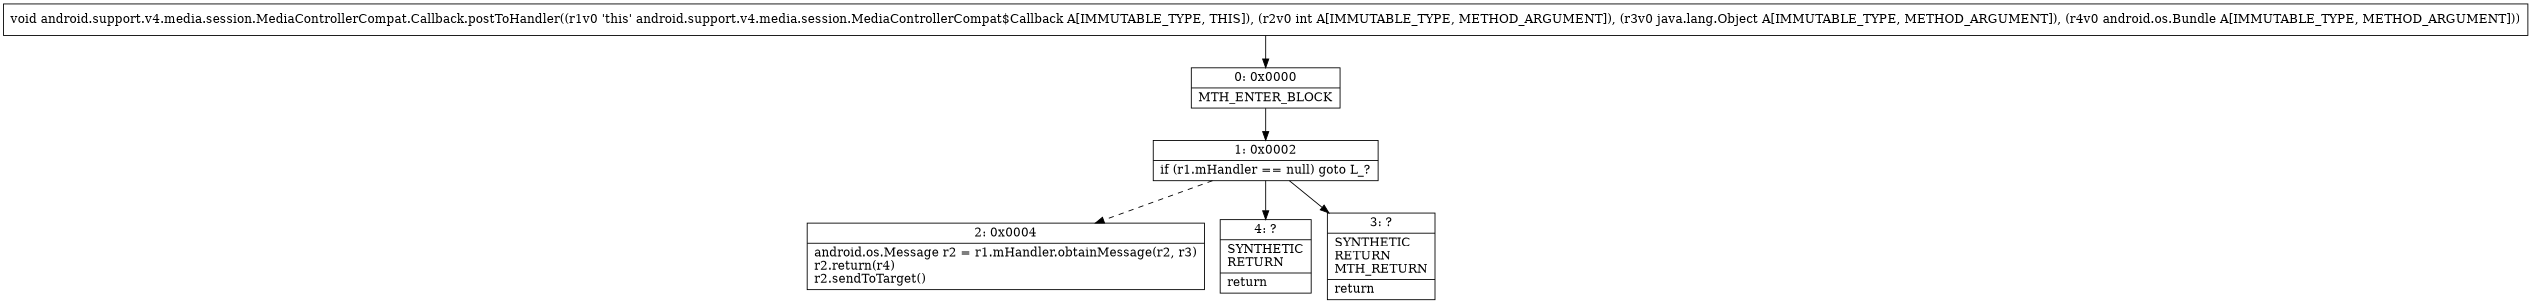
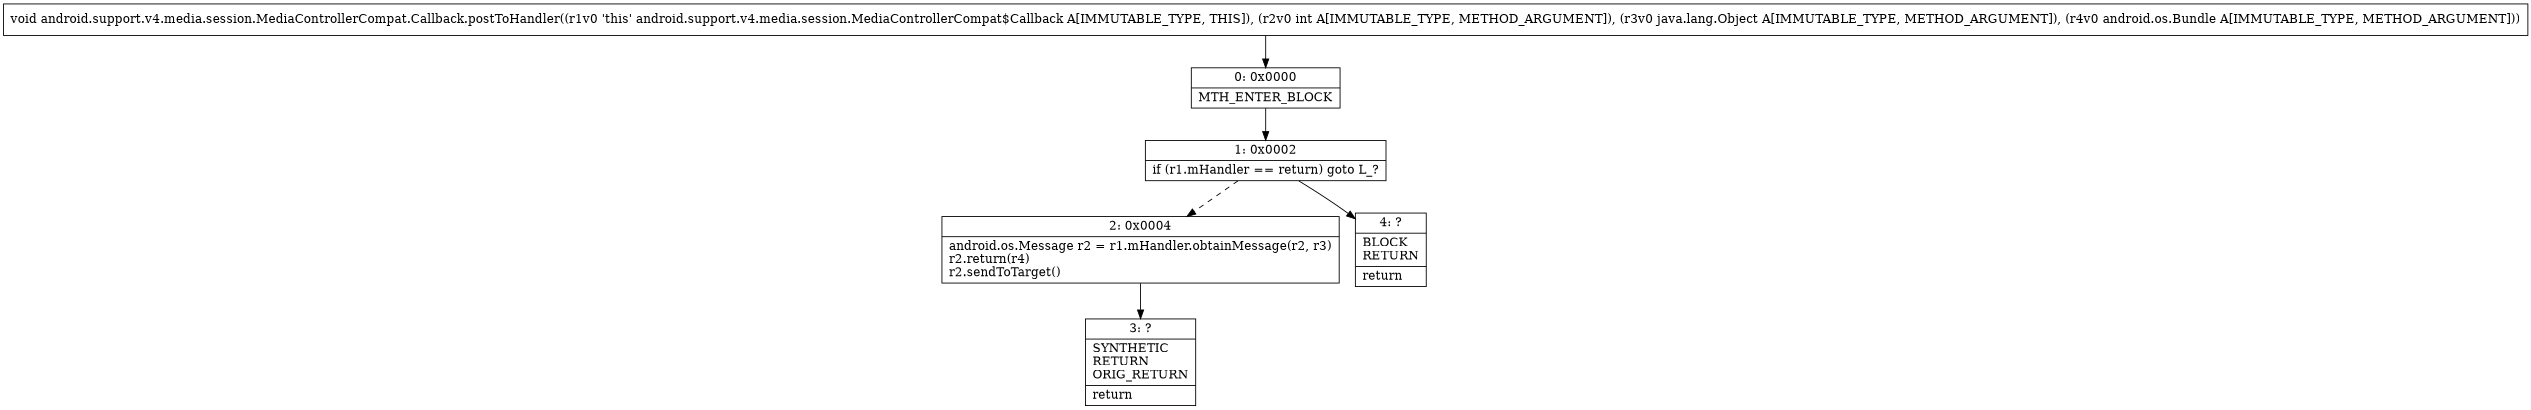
node "1: 0x0002": text "if (r1.mHandler == null) goto L_?" -> "if (r1.mHandler == return) goto L_?"
edge "1: 0x0002" -> "3: ?": now "2: 0x0004" -> "3: ?"
node "4: ?": text "SYNTHETIC" -> "BLOCK"
node "3: ?": text "MTH_RETURN" -> "ORIG_RETURN"
